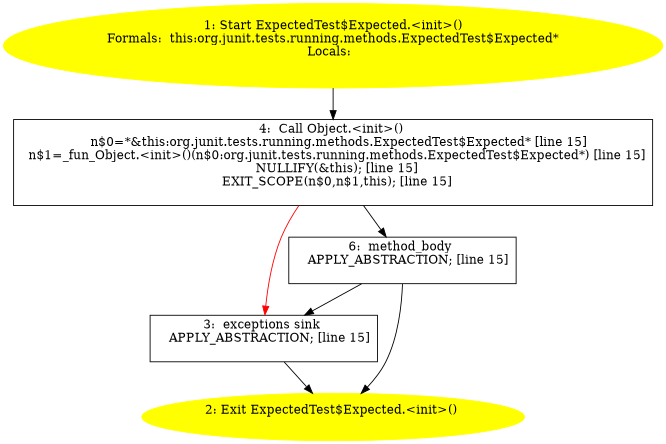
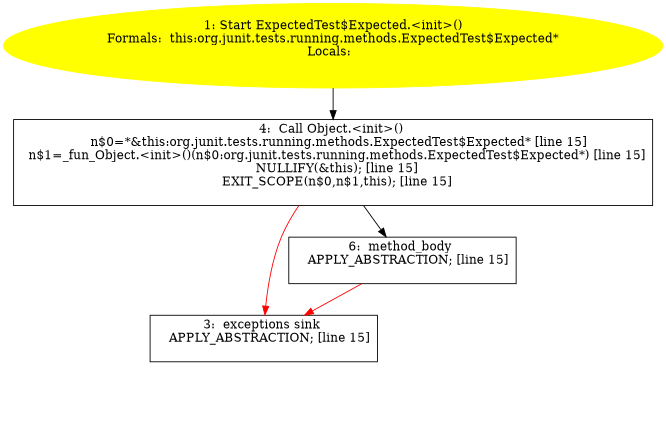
edge "6:  method_body APPLY_ABSTRACTION; [line 15]" -> "3:  exceptions sink APPLY_ABSTRACTION; [line 15]": color black -> red
node "2: Exit ExpectedTest$Expected.<init>()": removed
